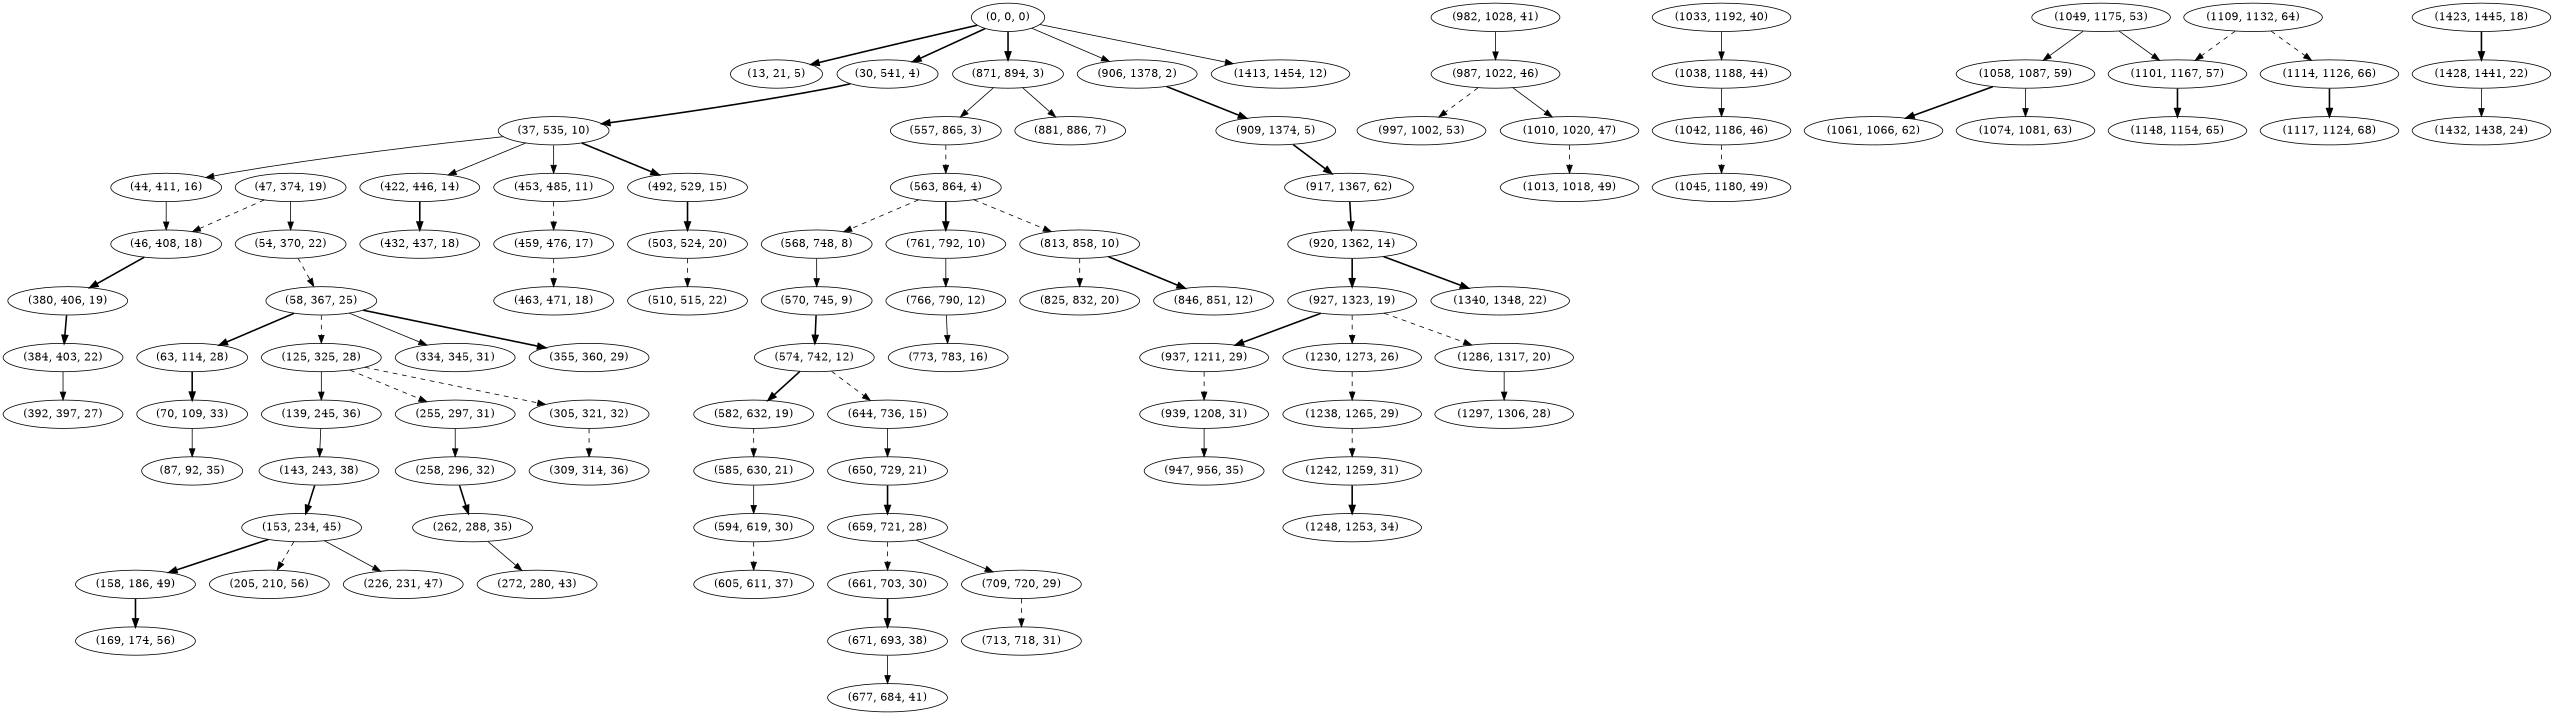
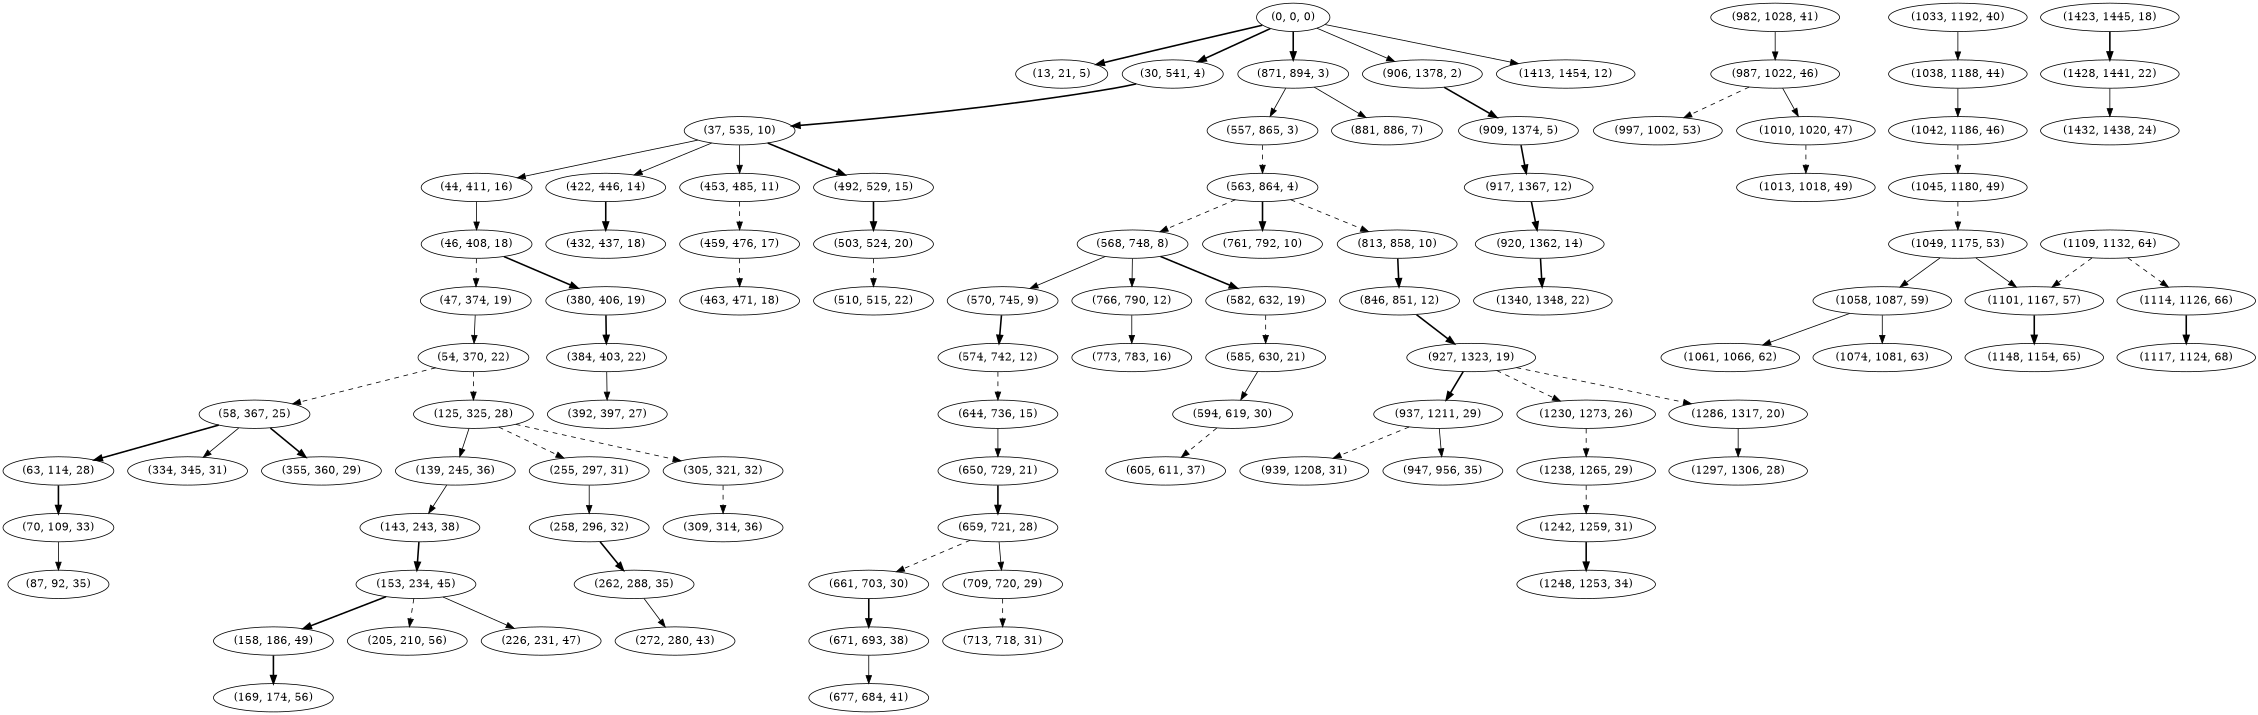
edge "(1058, 1087, 59)" -> "(1061, 1066, 62)": style bold -> solid
node "(917, 1367, 62)": label "(917, 1367, 62)" -> "(917, 1367, 12)"
edge "(1045, 1180, 49)" -> "(1049, 1175, 53)": added
edge "(47, 374, 19)" -> "(46, 408, 18)": reversed
edge "(761, 792, 10)" -> "(766, 790, 12)": now "(568, 748, 8)" -> "(766, 790, 12)"
edge "(920, 1362, 14)" -> "(927, 1323, 19)": now "(846, 851, 12)" -> "(927, 1323, 19)"
node "(825, 832, 20)": removed
edge "(58, 367, 25)" -> "(125, 325, 28)": now "(54, 370, 22)" -> "(125, 325, 28)"
edge "(574, 742, 12)" -> "(582, 632, 19)": now "(568, 748, 8)" -> "(582, 632, 19)"
edge "(939, 1208, 31)" -> "(947, 956, 35)": now "(937, 1211, 29)" -> "(947, 956, 35)"
